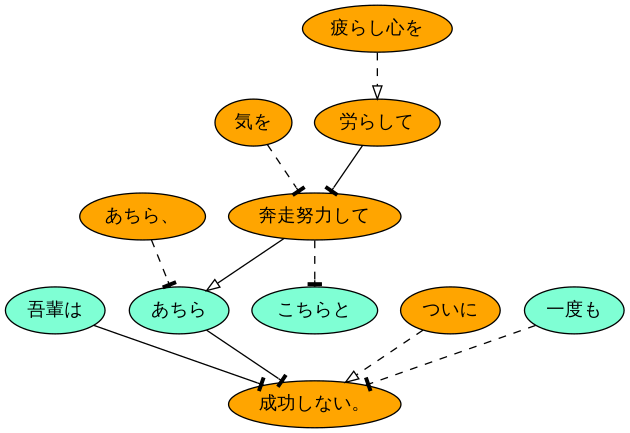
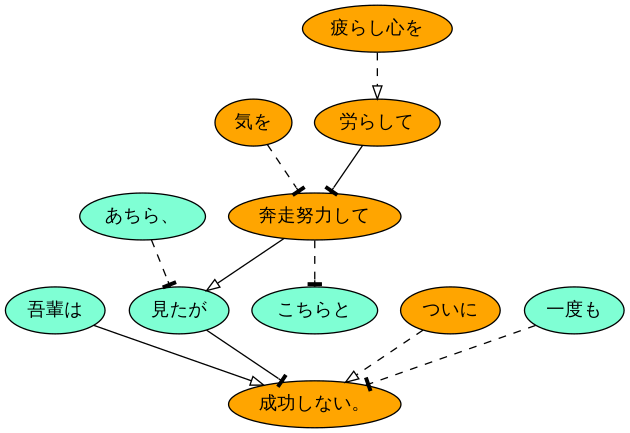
node "あちら、": fillcolor orange -> aquamarine
node "あちら": label "あちら" -> "見たが"
edge "吾輩は" -> "成功しない。": arrowhead tee -> onormal
